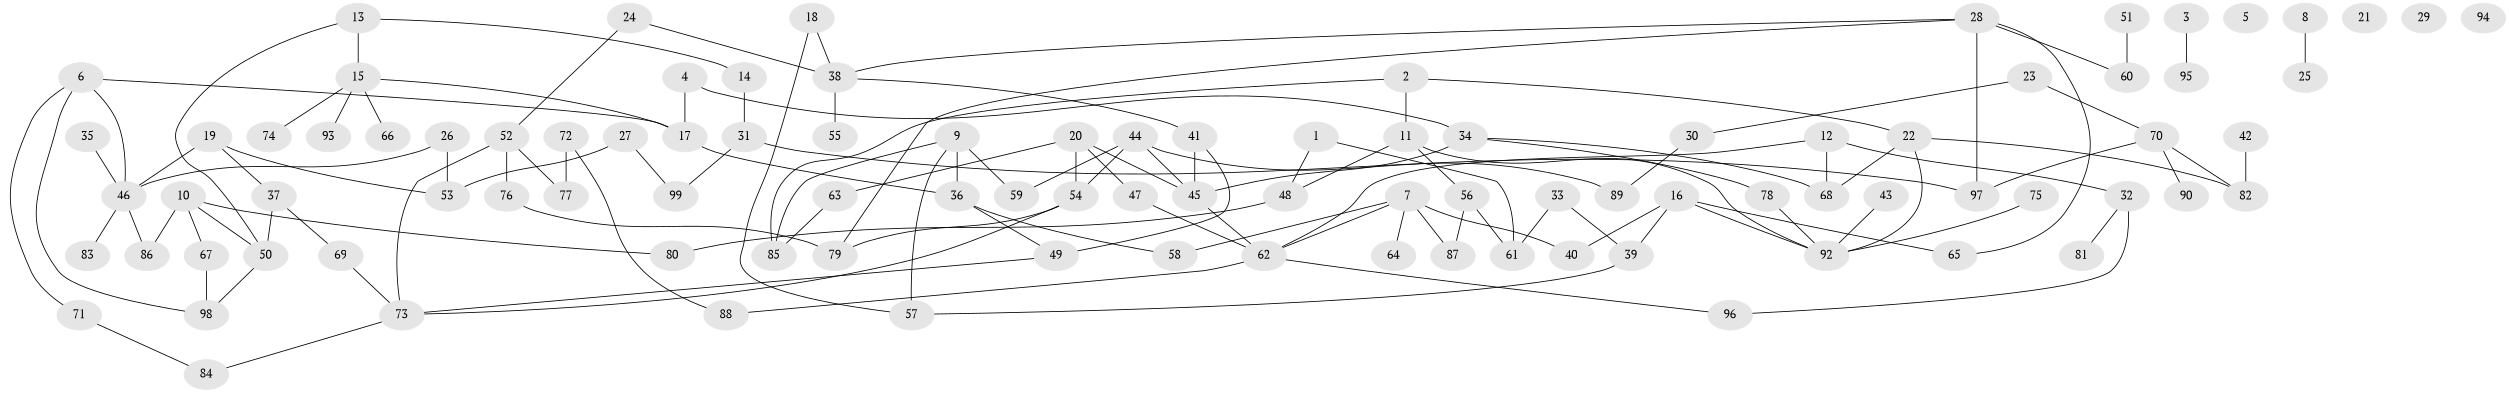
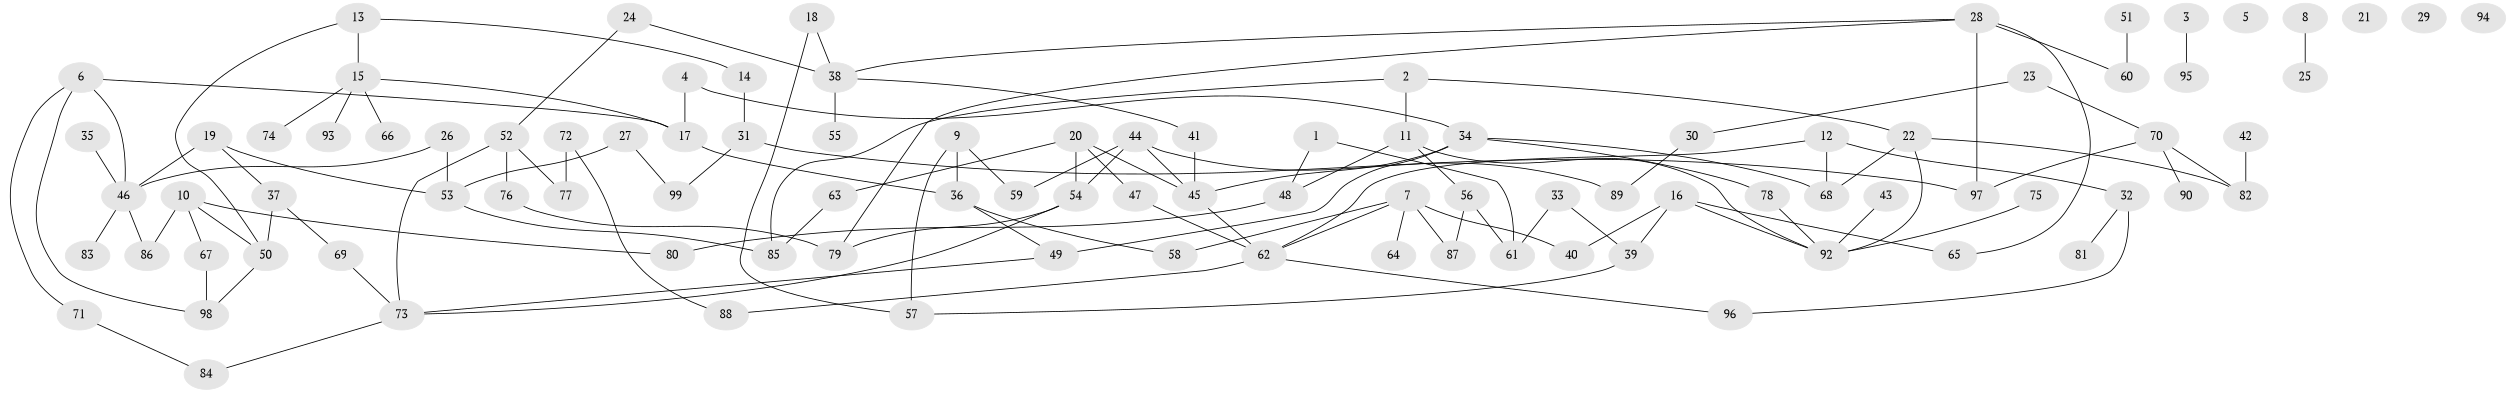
edge "9" -- "85": now "53" -- "85"
edge "41" -- "49": now "34" -- "49"
